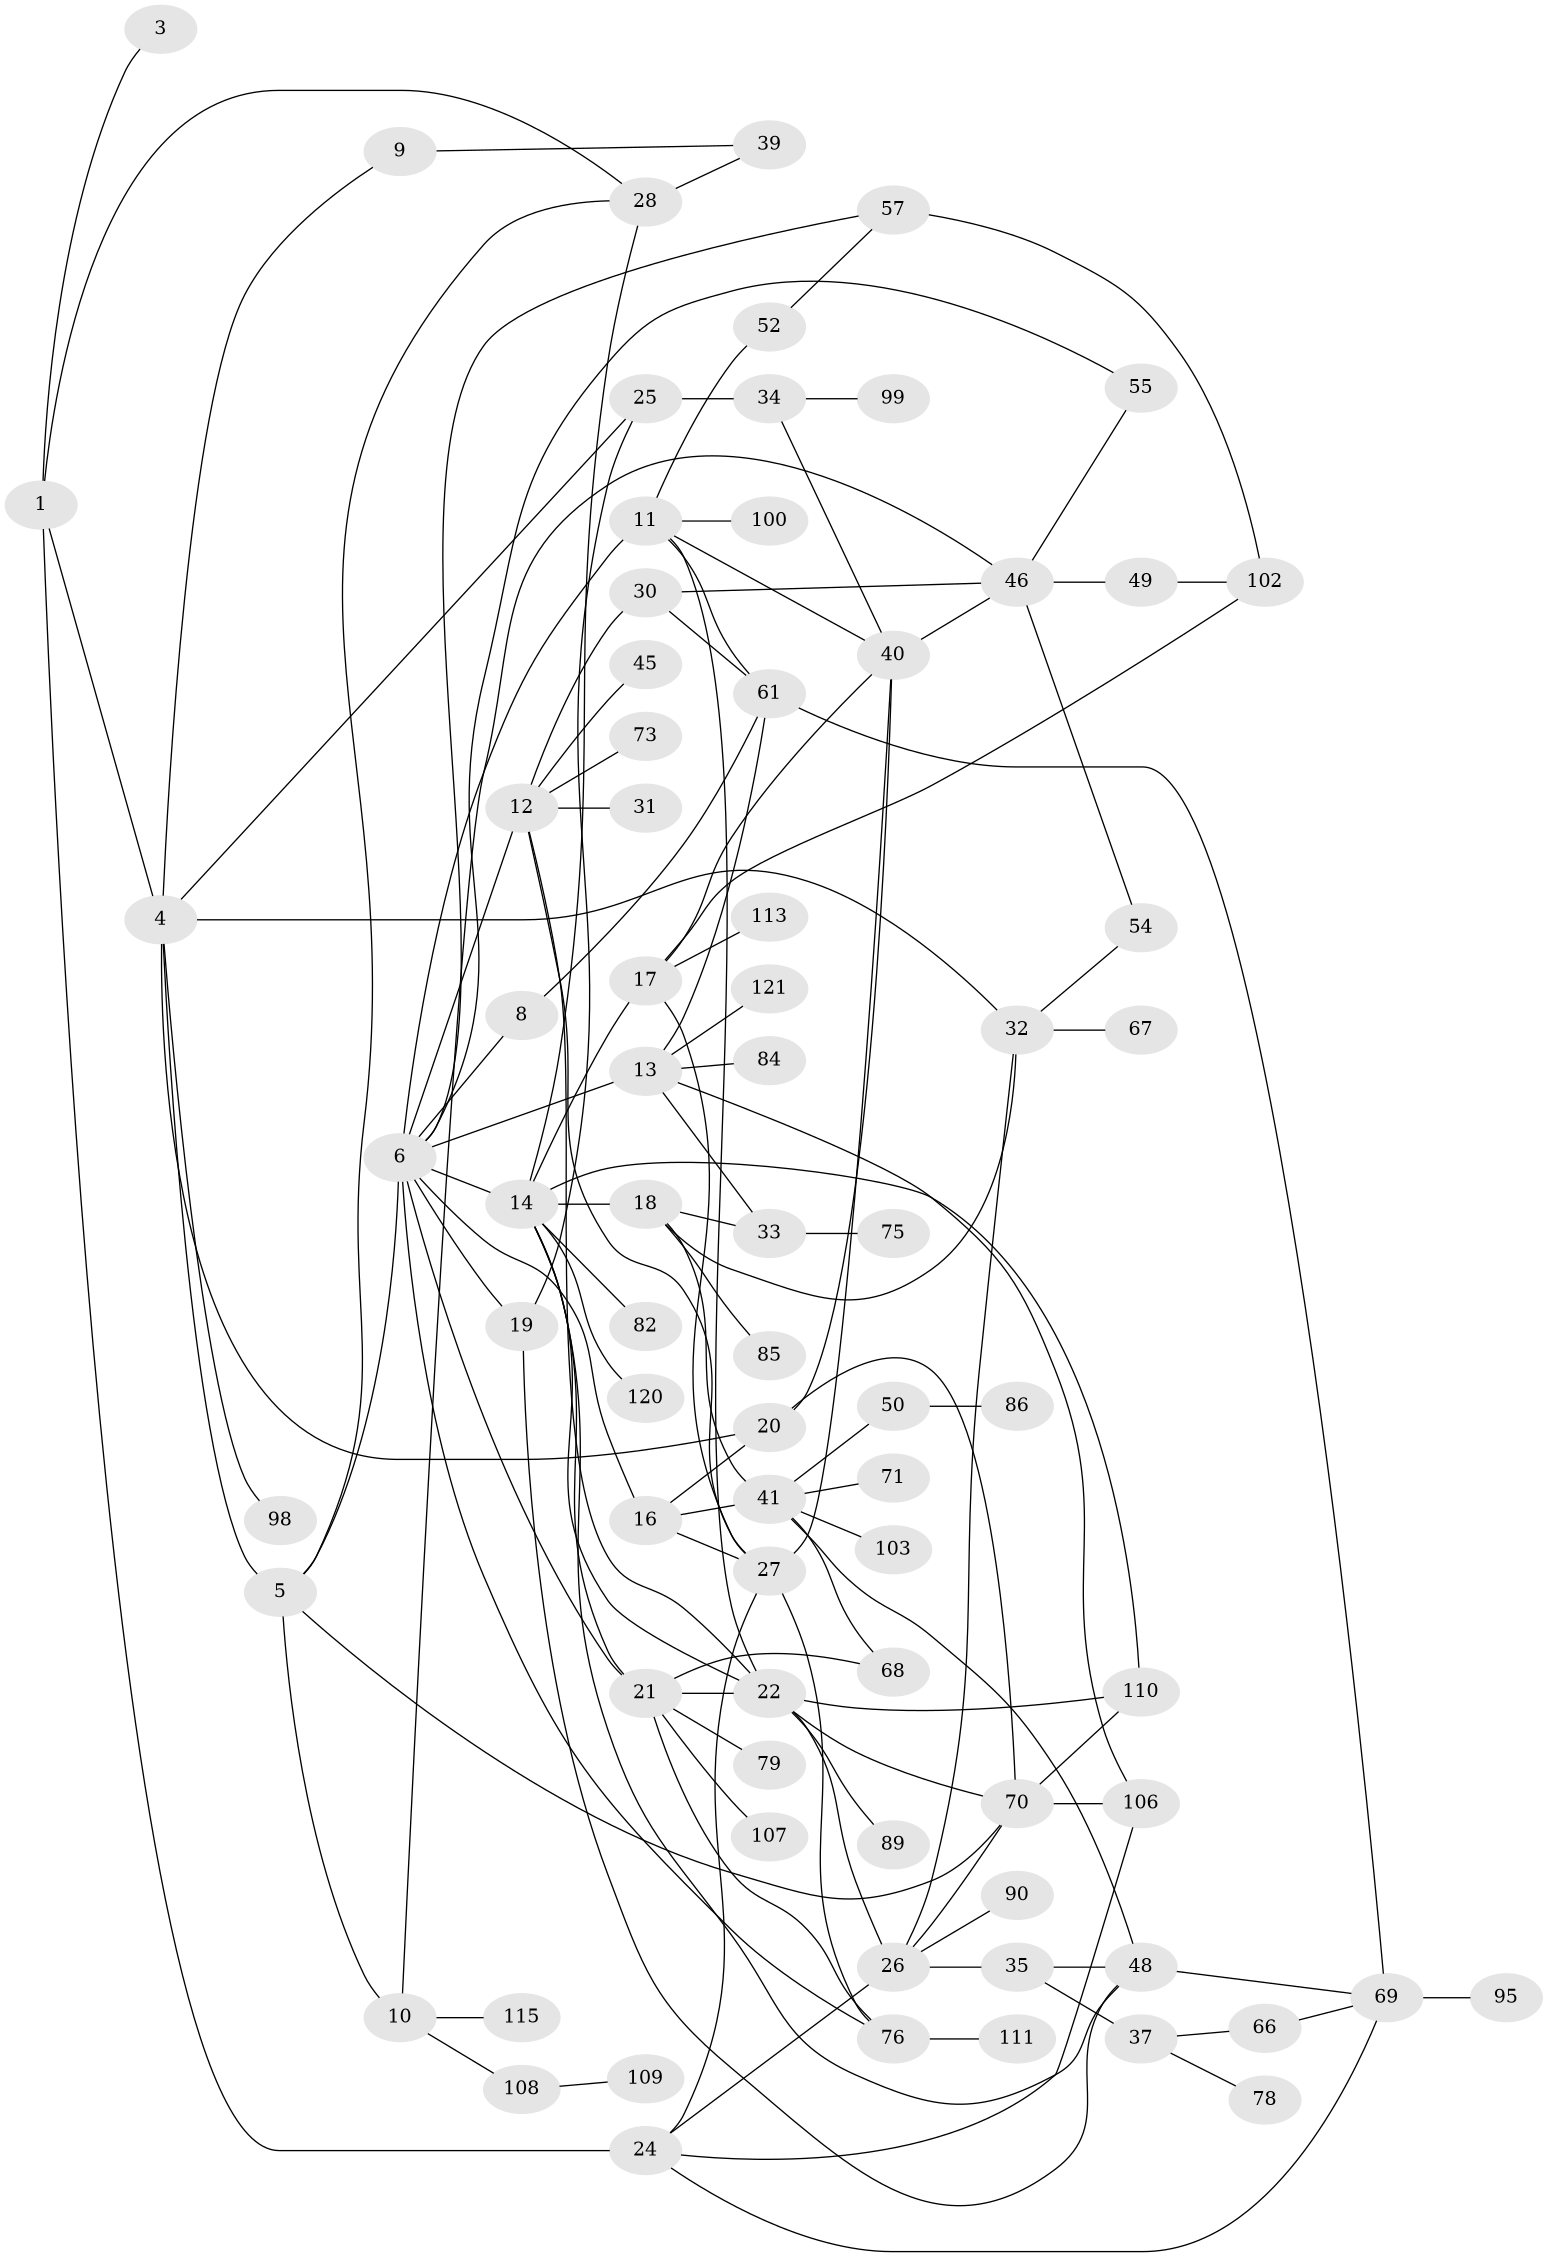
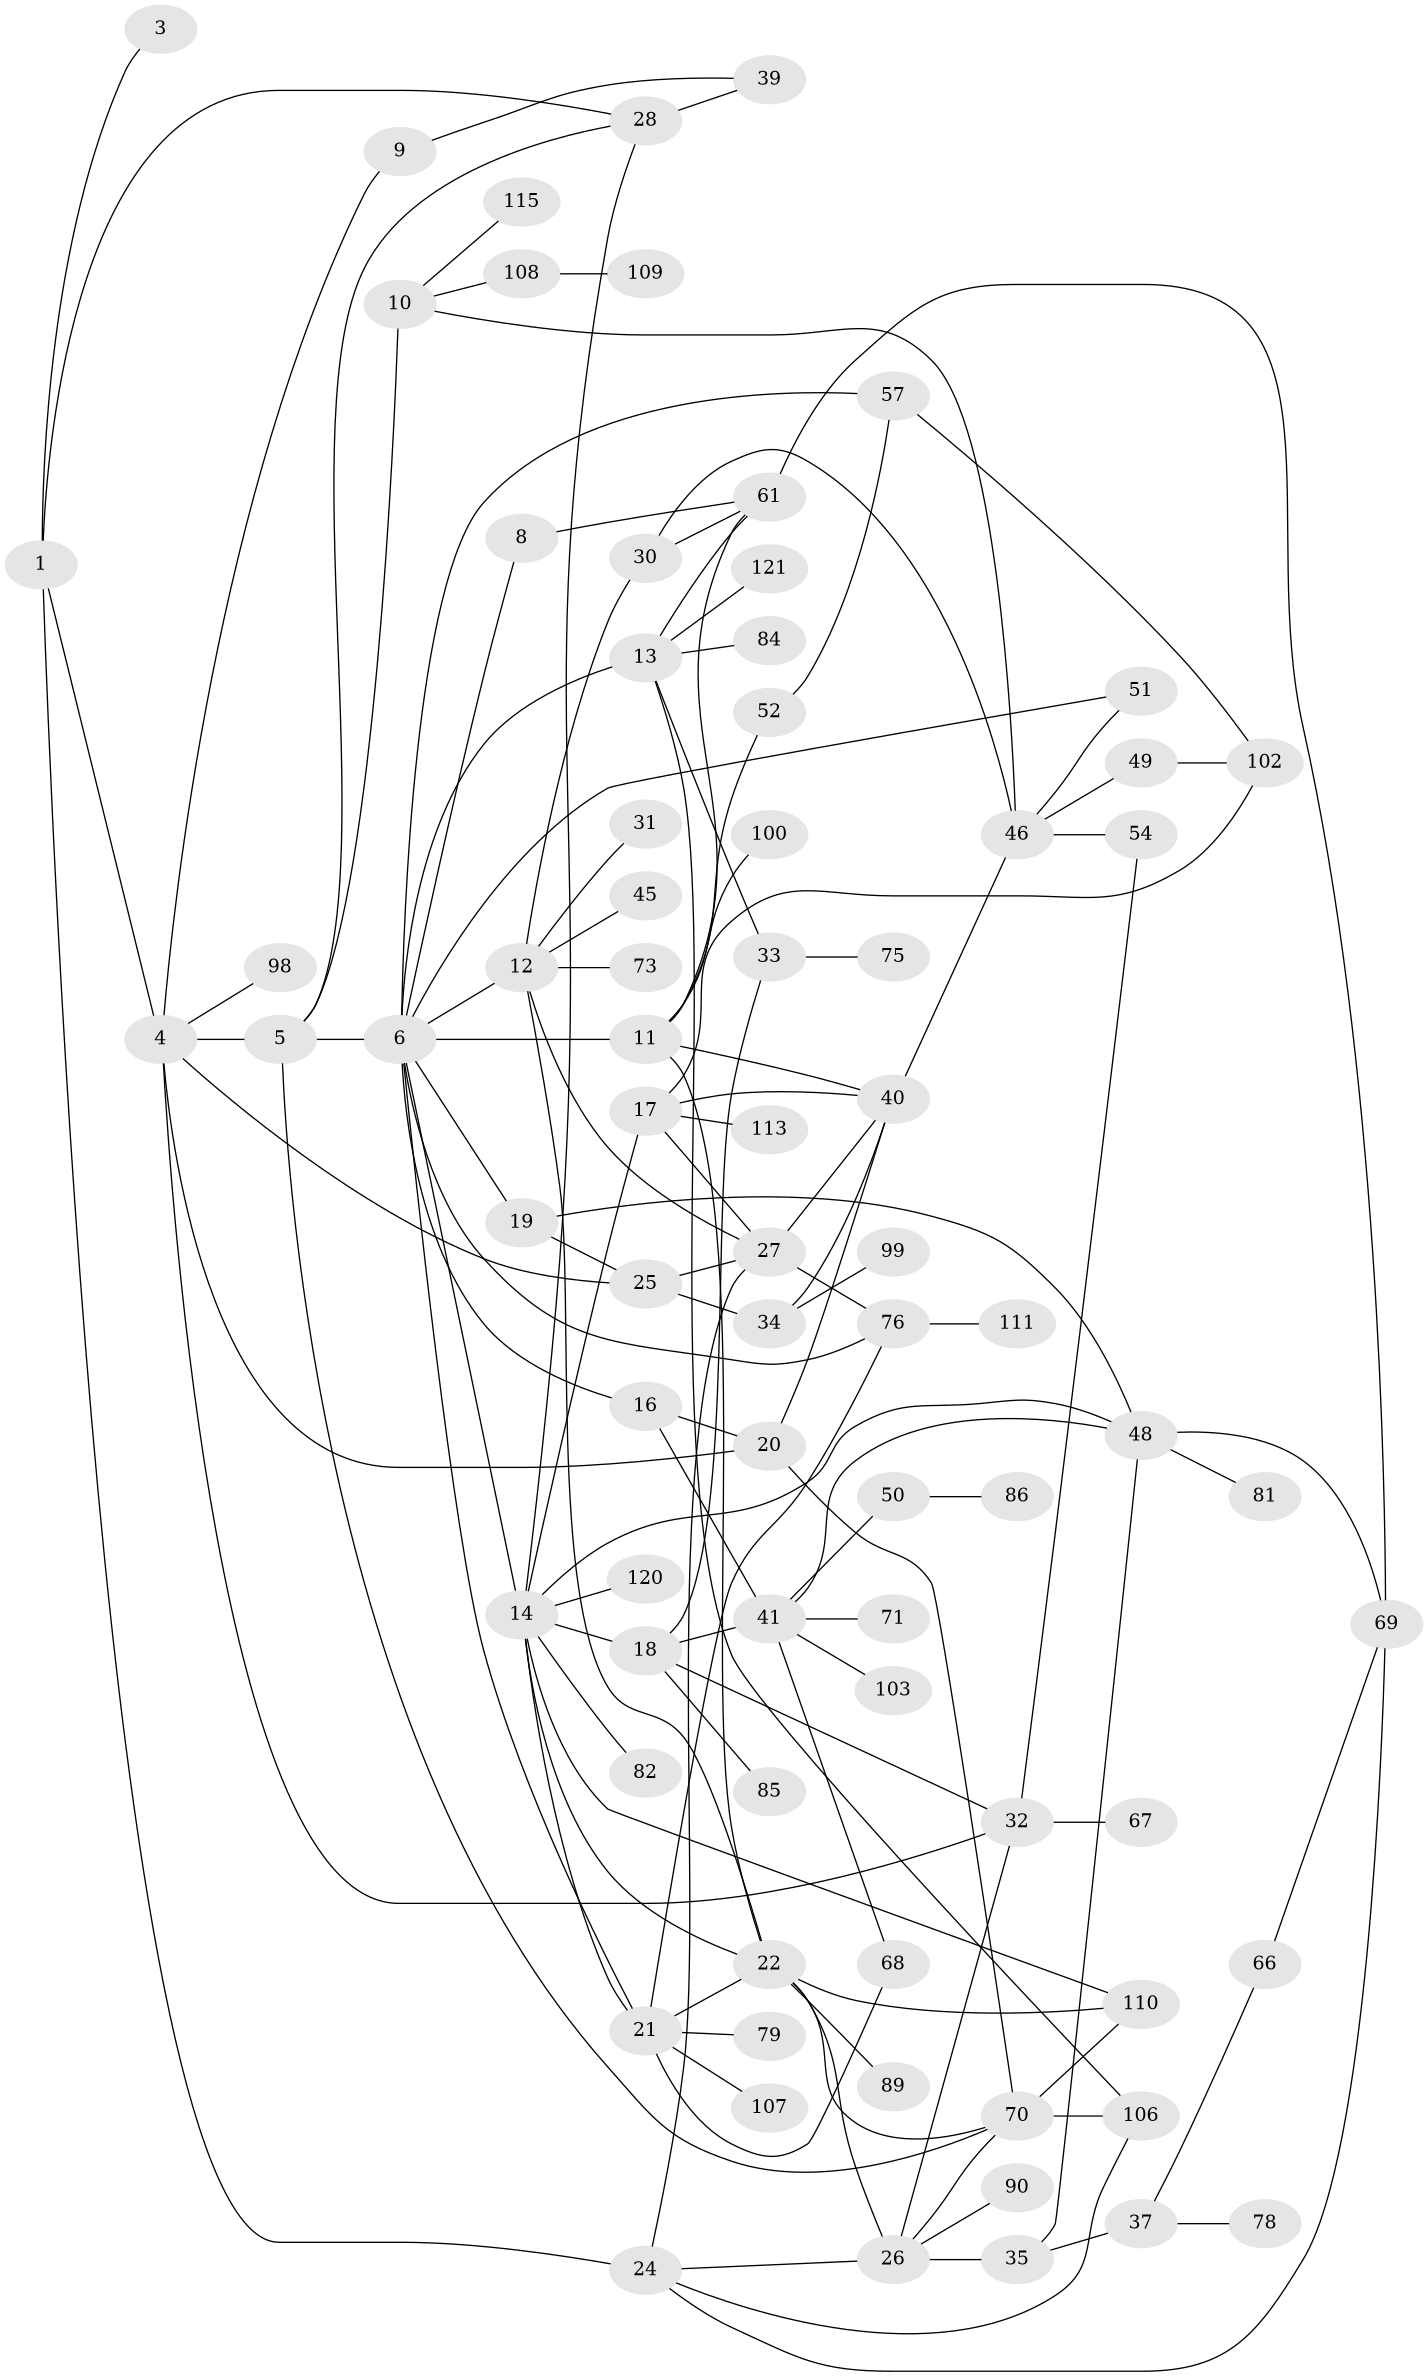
node "55": label "55" -> "51"
node "81": added
edge "16" -- "27": now "25" -- "27"
node "95": removed
